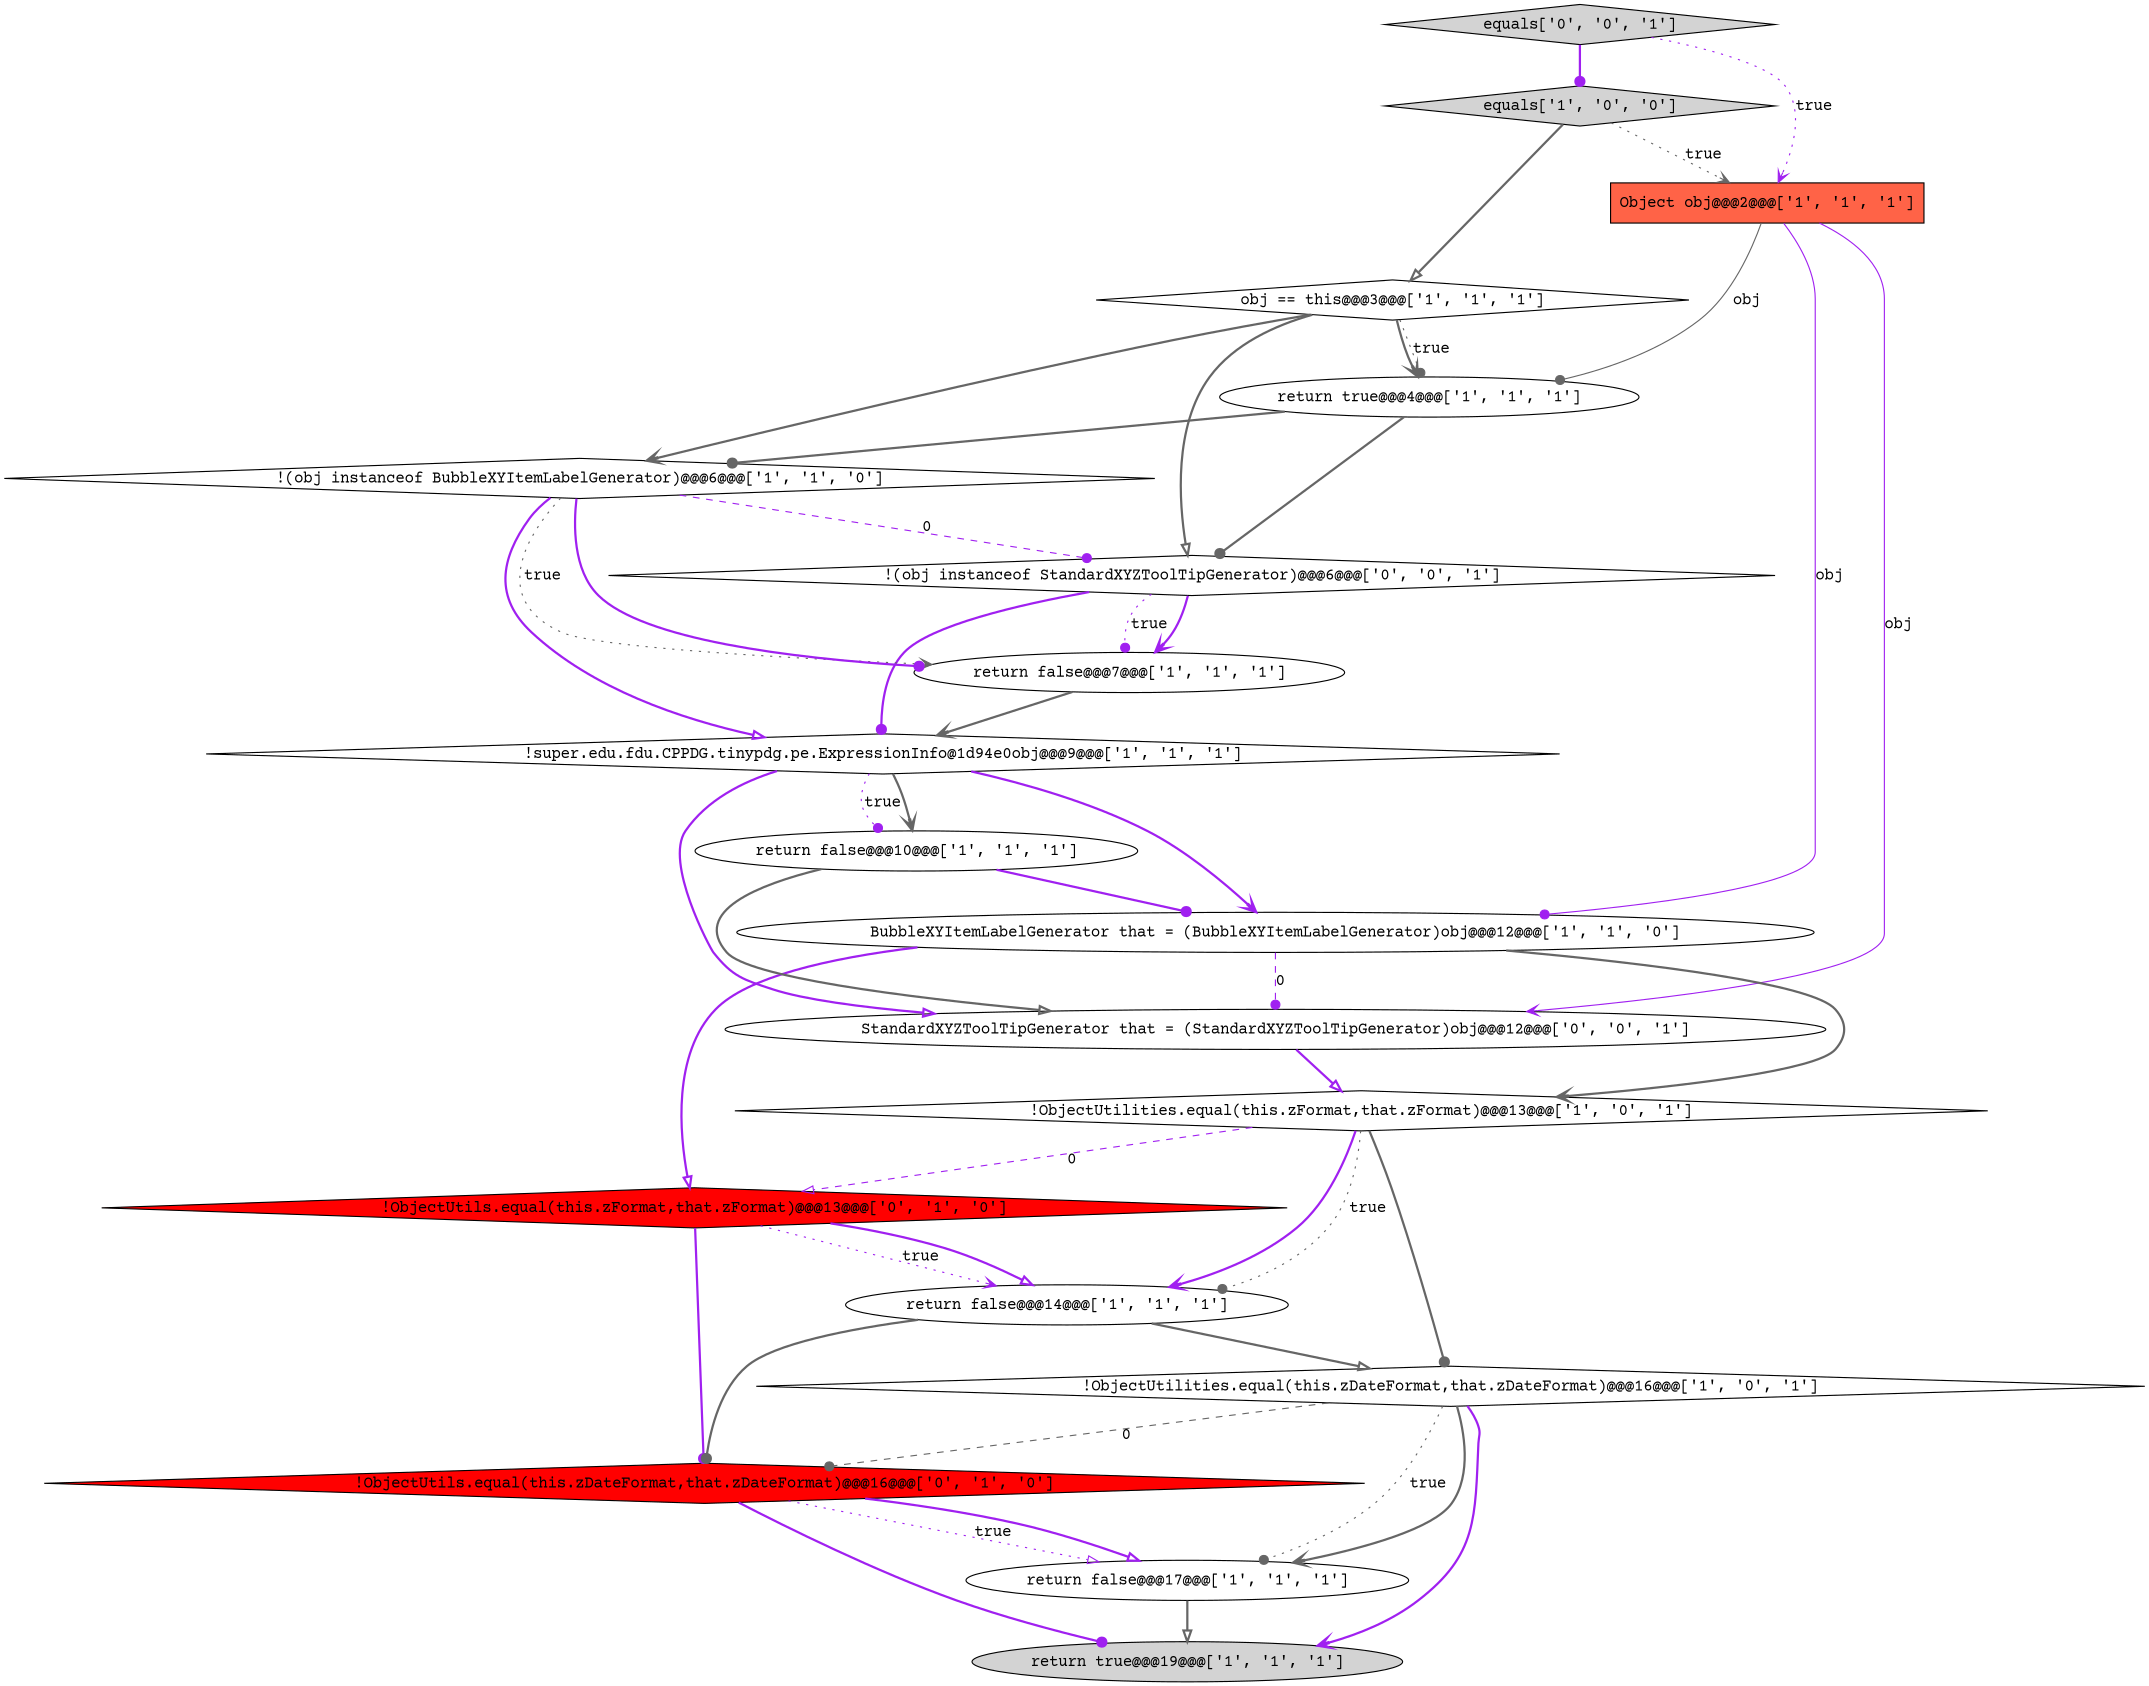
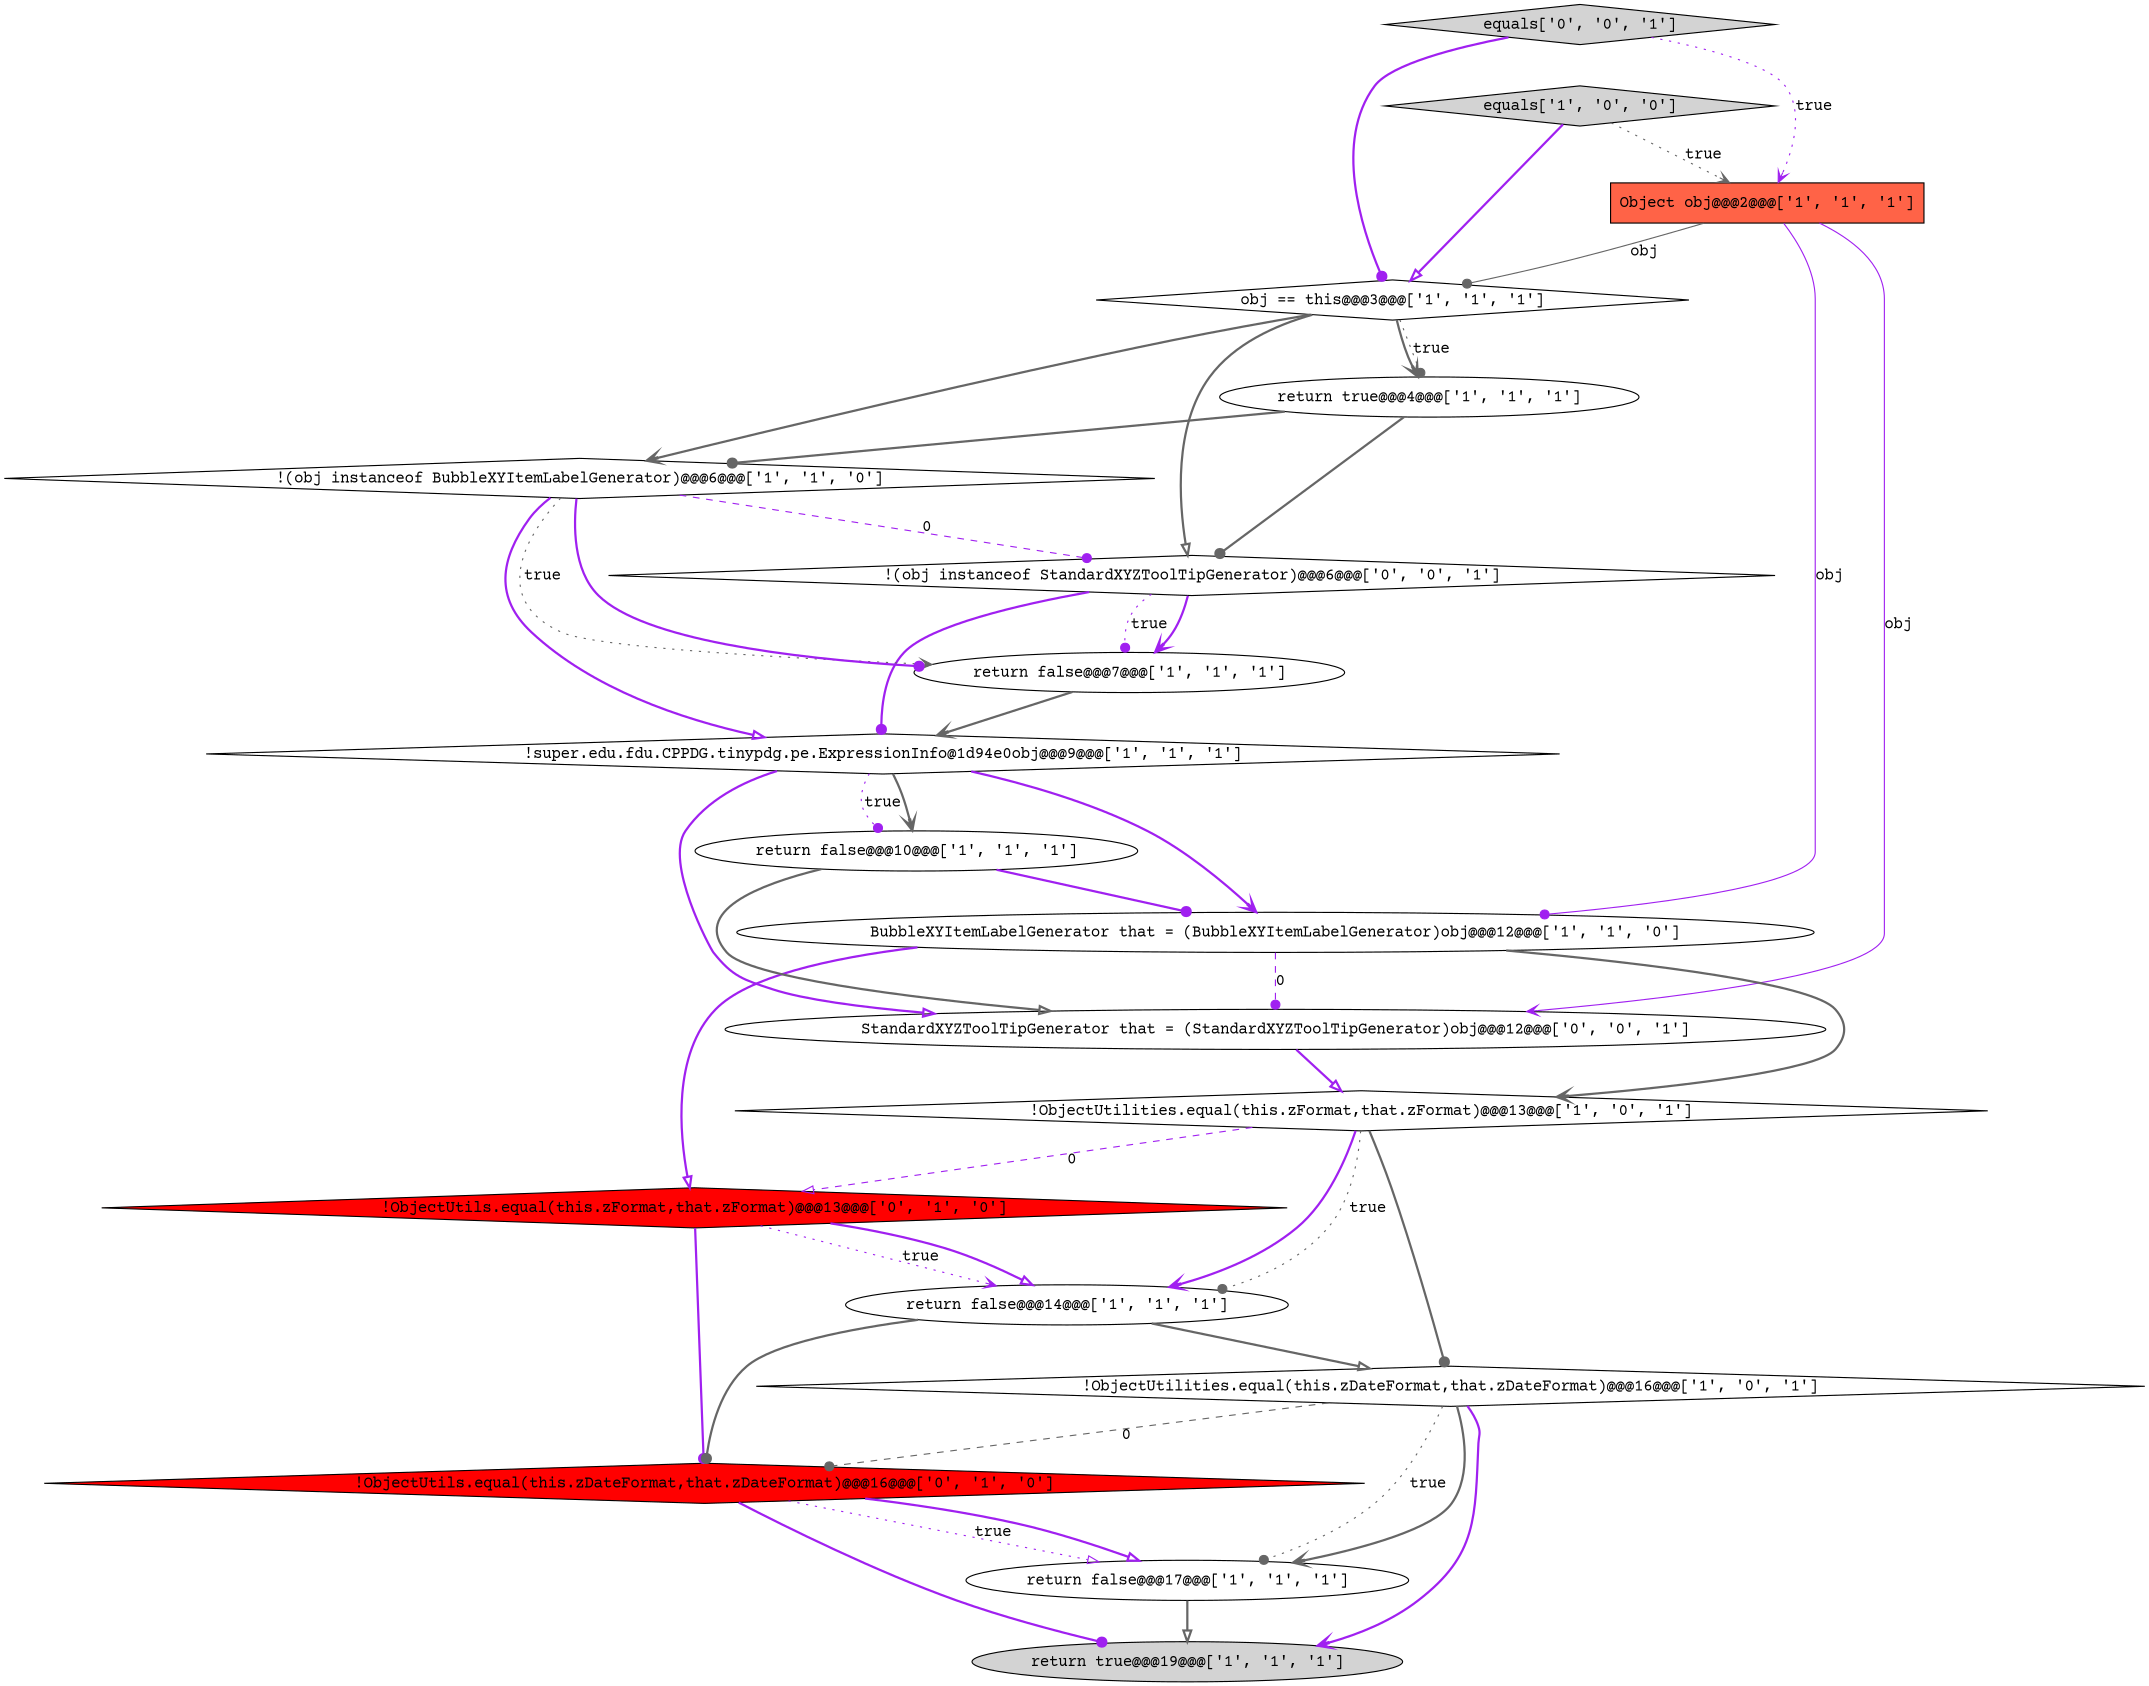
edge "equals['0', '0', '1']" -> "equals['1', '0', '0']": now "equals['0', '0', '1']" -> "obj == this@@@3@@@['1', '1', '1']"
edge "equals['1', '0', '0']" -> "obj == this@@@3@@@['1', '1', '1']": color gray40 -> purple
edge "Object obj@@@2@@@['1', '1', '1']" -> "return true@@@4@@@['1', '1', '1']": now "Object obj@@@2@@@['1', '1', '1']" -> "obj == this@@@3@@@['1', '1', '1']"
